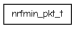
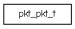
node "nrfmin_pkt_t": label "nrfmin_pkt_t" -> "pkt_pkt_t"
